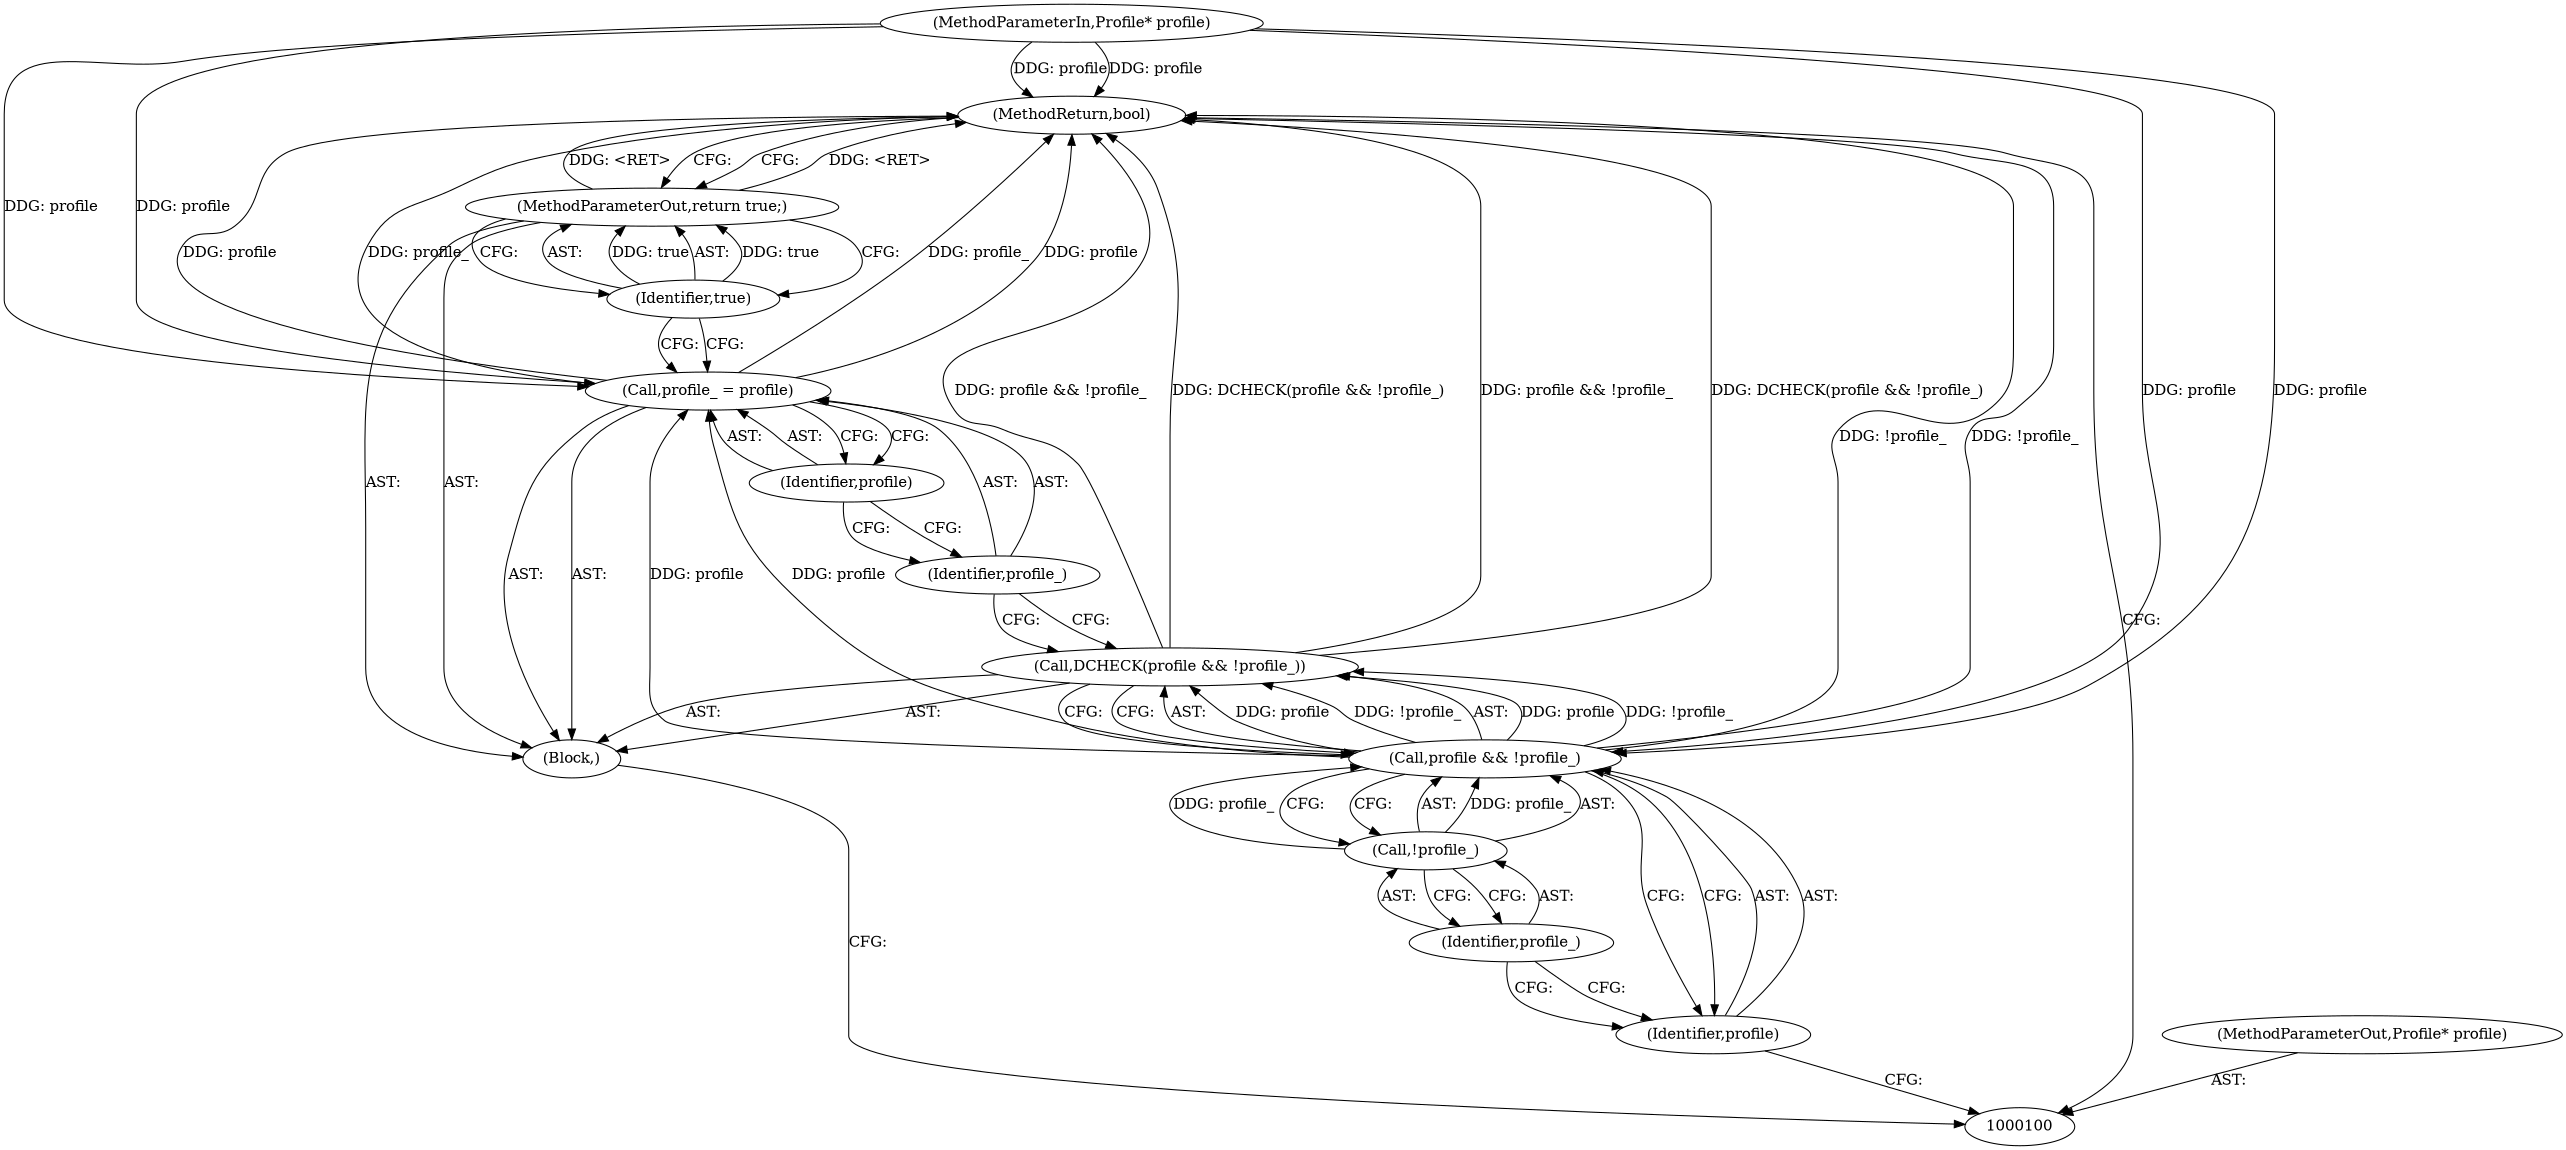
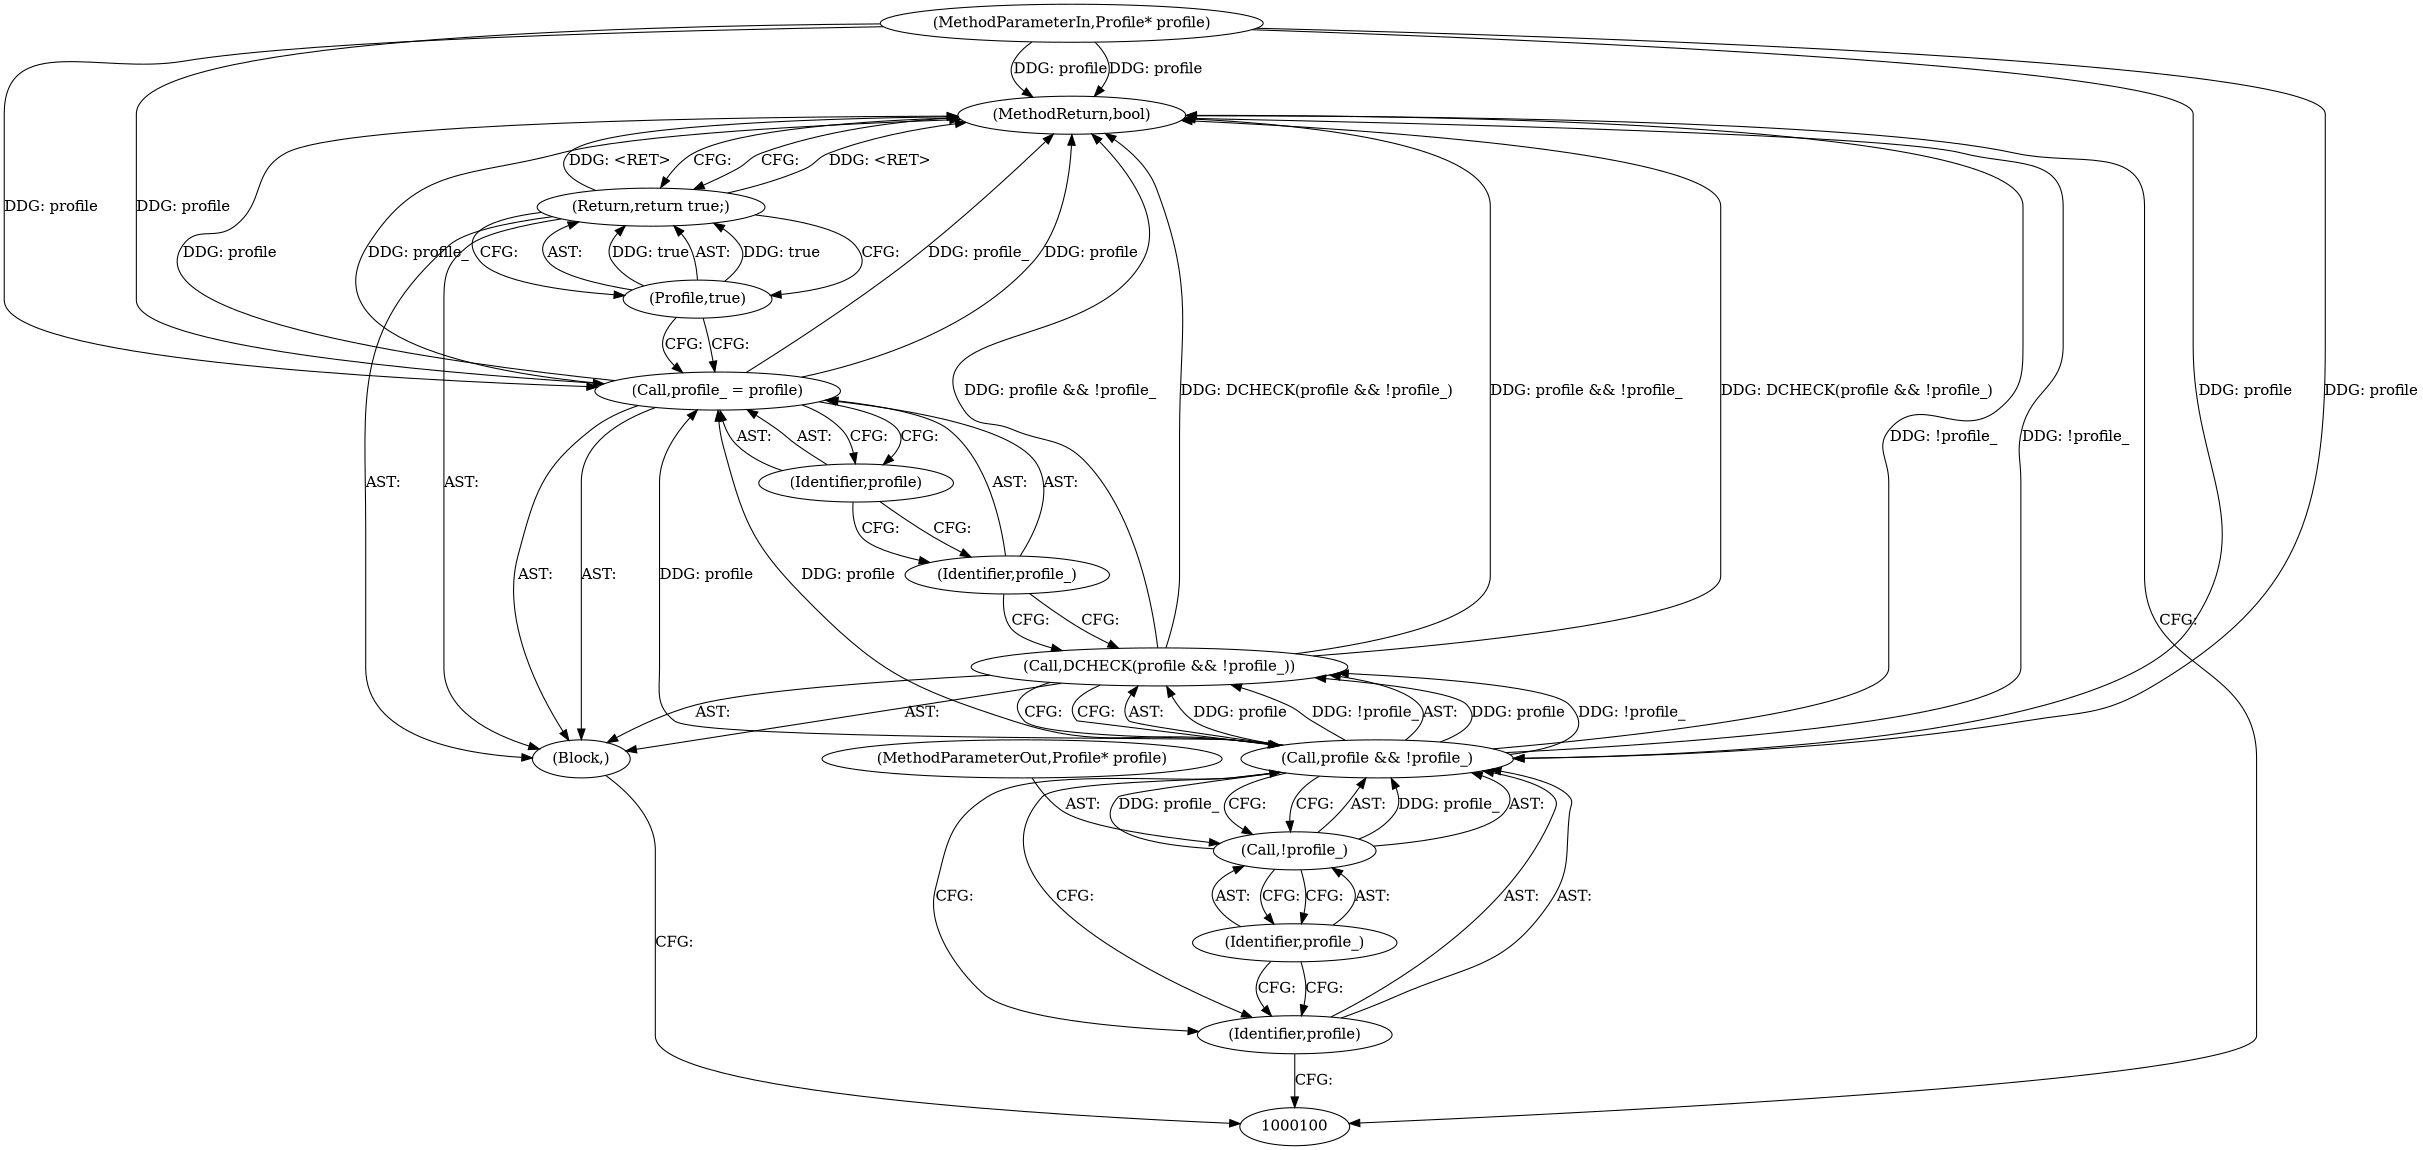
node "(MethodParameterOut,return true;)": label "(MethodParameterOut,return true;)" -> "(Return,return true;)"
node "(Identifier,true)": label "(Identifier,true)" -> "(Profile,true)"
edge "(MethodParameterOut,Profile* profile)" -> "1000100": now "(MethodParameterOut,Profile* profile)" -> "(Call,!profile_)"
